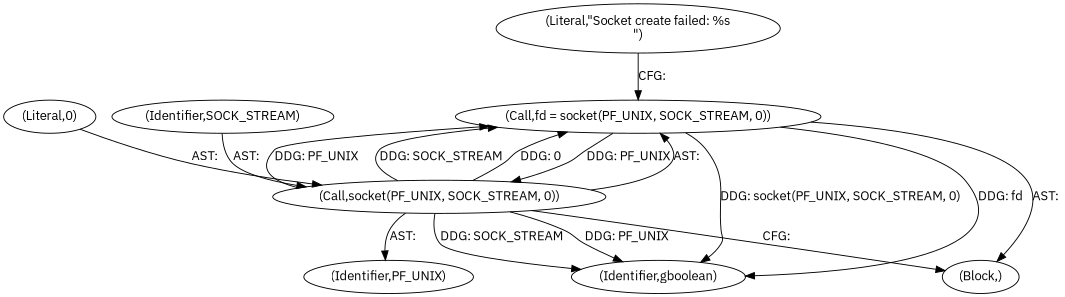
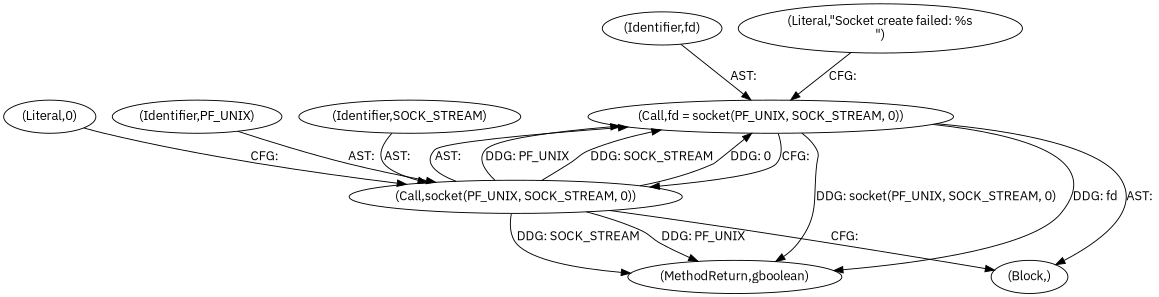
node "(Identifier,fd)": added
edge "(Literal,0)" -> "(Call,socket(PF_UNIX, SOCK_STREAM, 0))": label "AST: " -> "CFG: "
edge "(Call,fd = socket(PF_UNIX, SOCK_STREAM, 0))" -> "(Call,socket(PF_UNIX, SOCK_STREAM, 0))": label "DDG: PF_UNIX" -> "CFG: "
edge "(Call,socket(PF_UNIX, SOCK_STREAM, 0))" -> "(Identifier,PF_UNIX)": reversed
node "(Identifier,gboolean)": label "(Identifier,gboolean)" -> "(MethodReturn,gboolean)"
